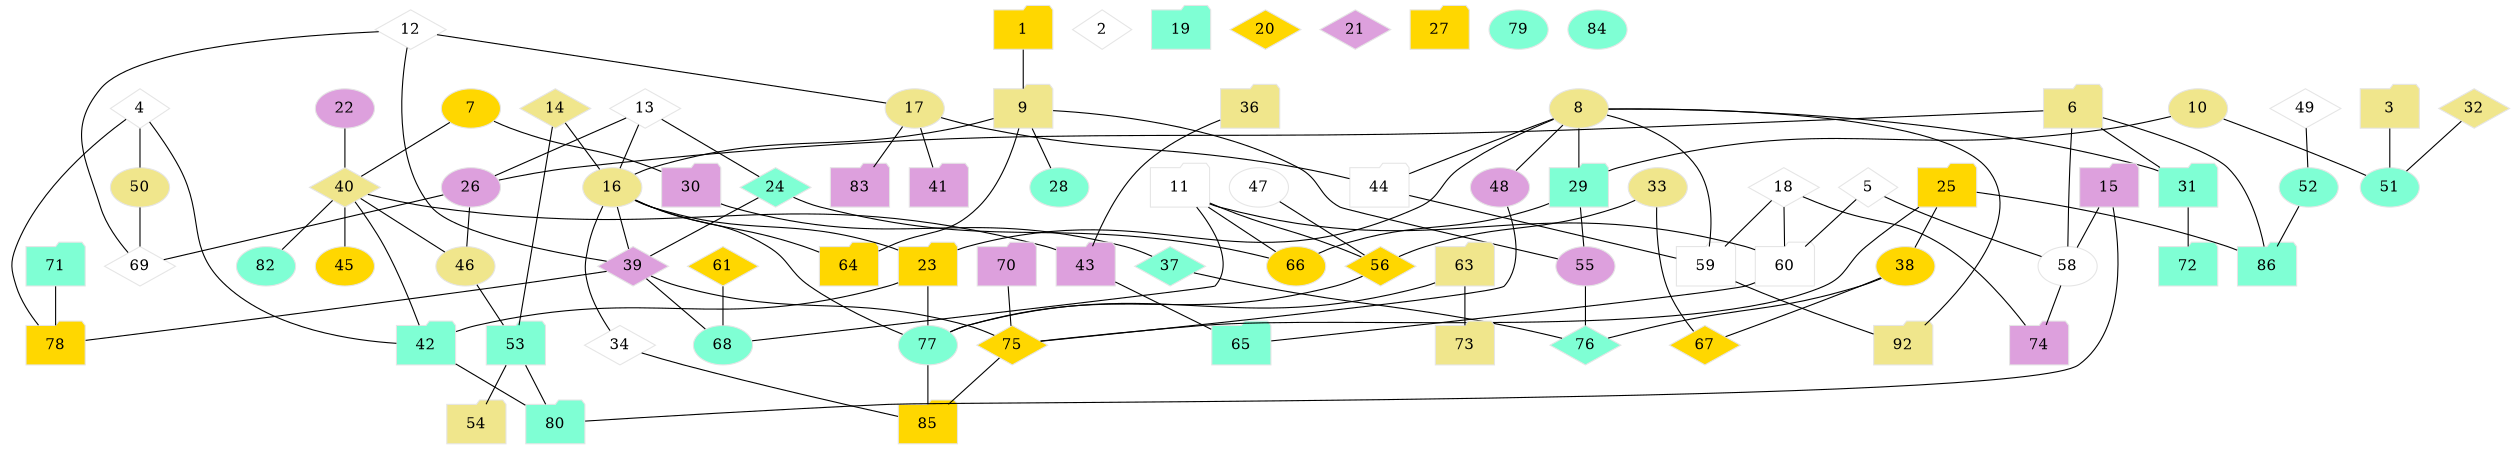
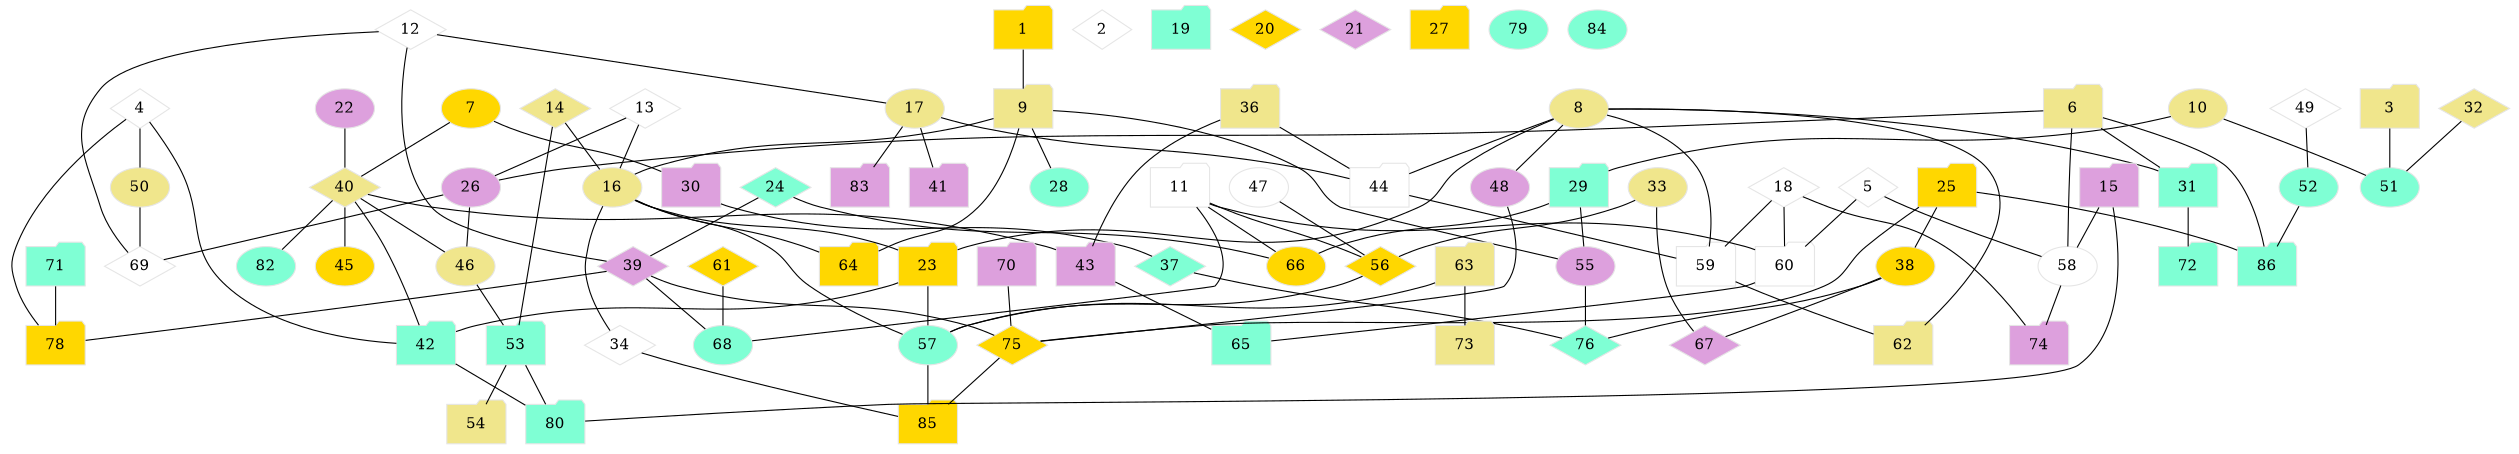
edge "13" -- "24": removed
edge "36" -- "44": added
edge "8" -- "29": removed
edge "16" -- "39": removed
node "77": label "77" -> "57"
node "67": fillcolor gold -> plum
node "92": label "92" -> "62"
